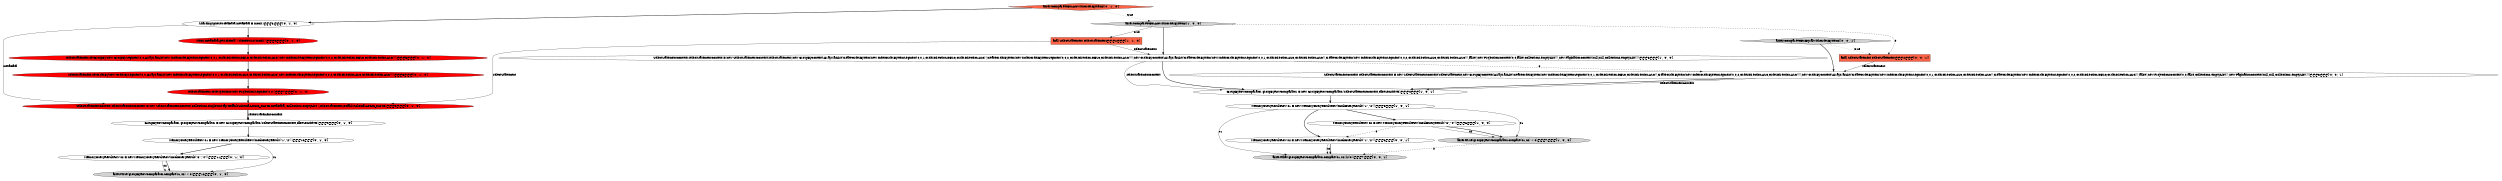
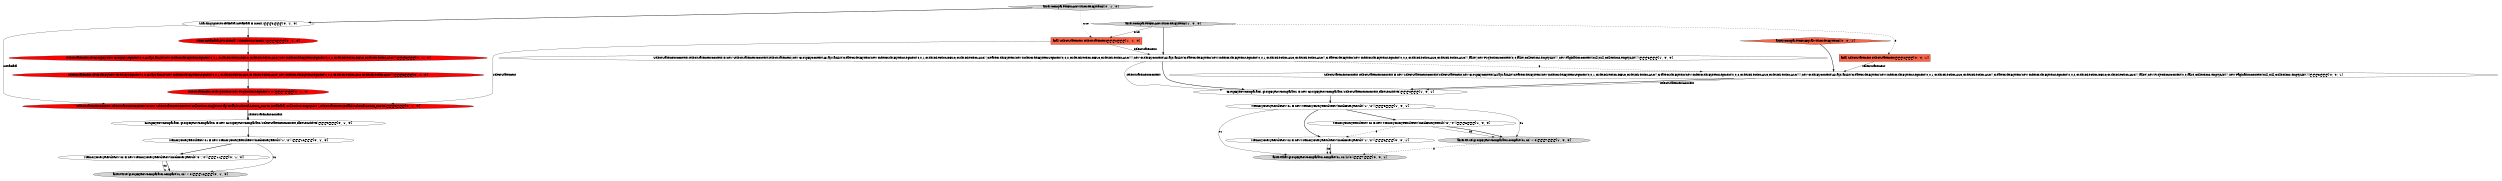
node "assertCompareToForAscWithOrderByItems['0', '1', '0']": fillcolor tomato -> lightgray
edge "assertCompareToForAscWithOrderByItems['0', '1', '0']" -> "assertCompareToForAscWithOrderByItems['1', '0', '0']": now "assertCompareToForAscWithOrderByItems['0', '1', '0']" -> "final SelectStatement selectStatement@@@2@@@['1', '1', '0']"
node "assertCompareToForEqualWithOrderByItems['0', '0', '1']": fillcolor lightgray -> tomato
edge "assertCompareToForEqualWithOrderByItems['0', '0', '1']" -> "final SelectStatement selectStatement@@@2@@@['0', '0', '1']": removed, label "true"
